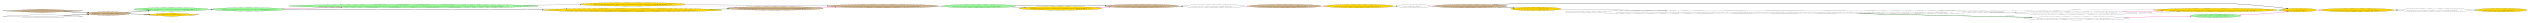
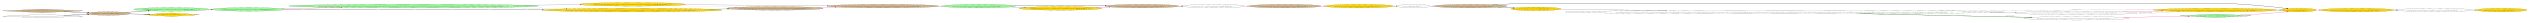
node "assertEquals(1L,cache.count())@@@39@@@['1', '0', '0']": shape ellipse -> diamond
